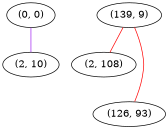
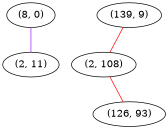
node "(0, 0)": label "(0, 0)" -> "(8, 0)"
edge "(139, 9)" -- "(126, 93)": now "(2, 108)" -- "(126, 93)"
node "(2, 10)": label "(2, 10)" -> "(2, 11)"
